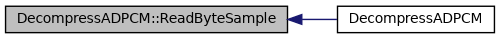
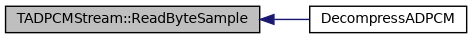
node "DecompressADPCM::ReadByteSample": label "DecompressADPCM::ReadByteSample" -> "TADPCMStream::ReadByteSample"
